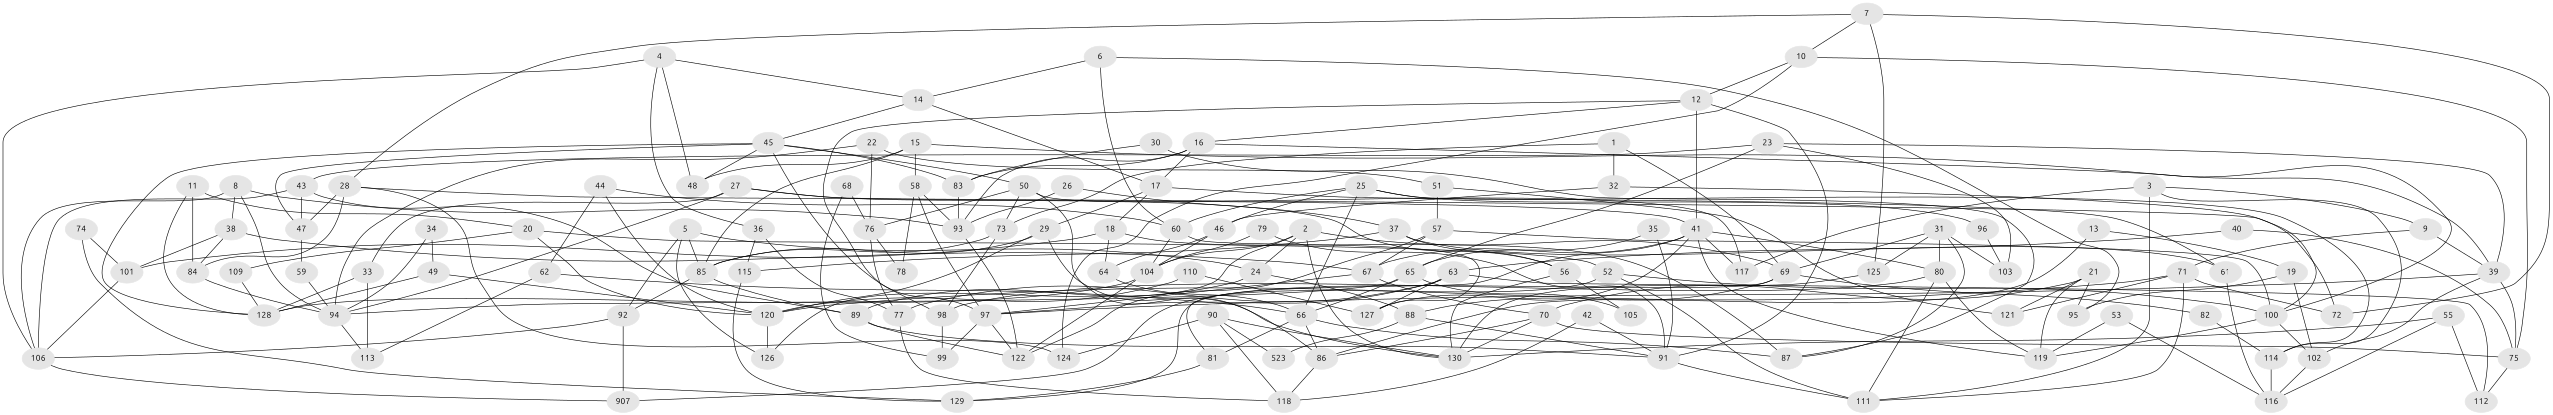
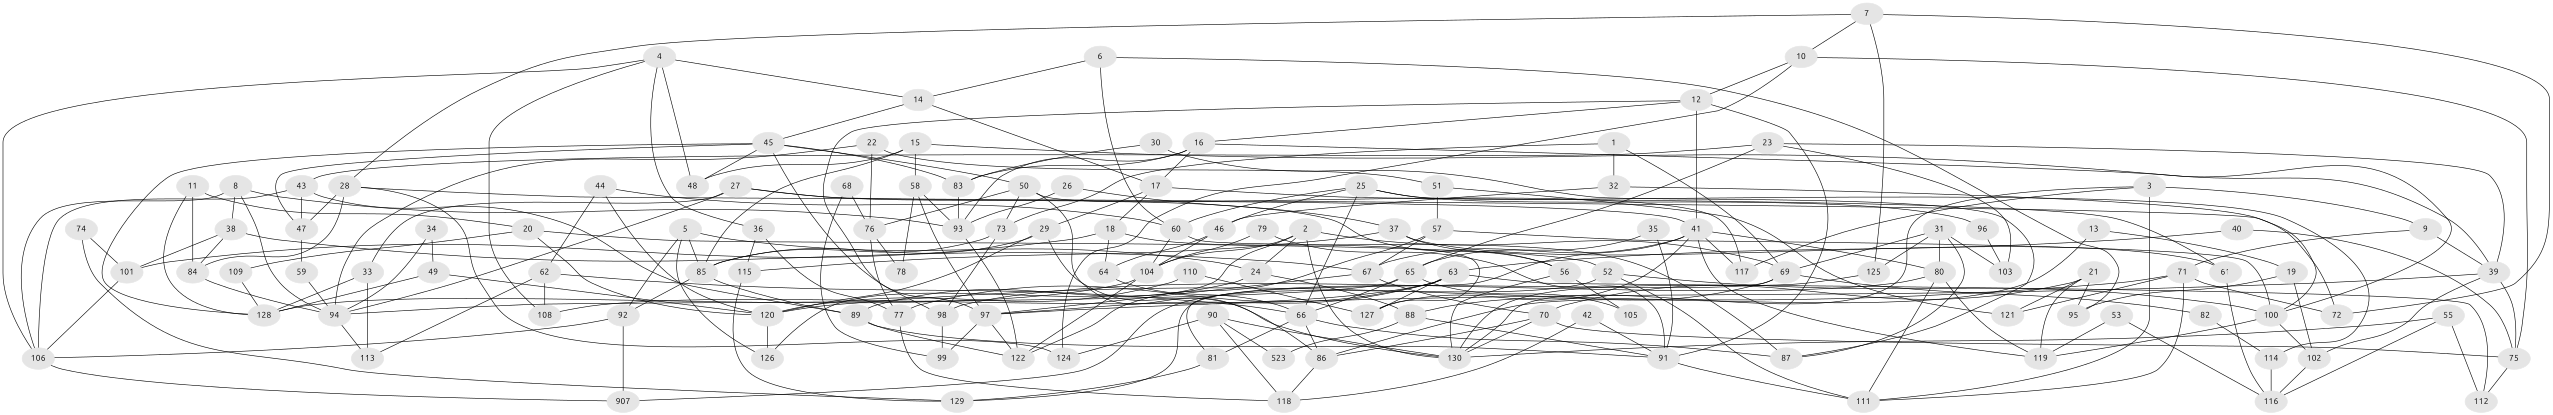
edge "3" -- "114": now "3" -- "130"
node "108": added
